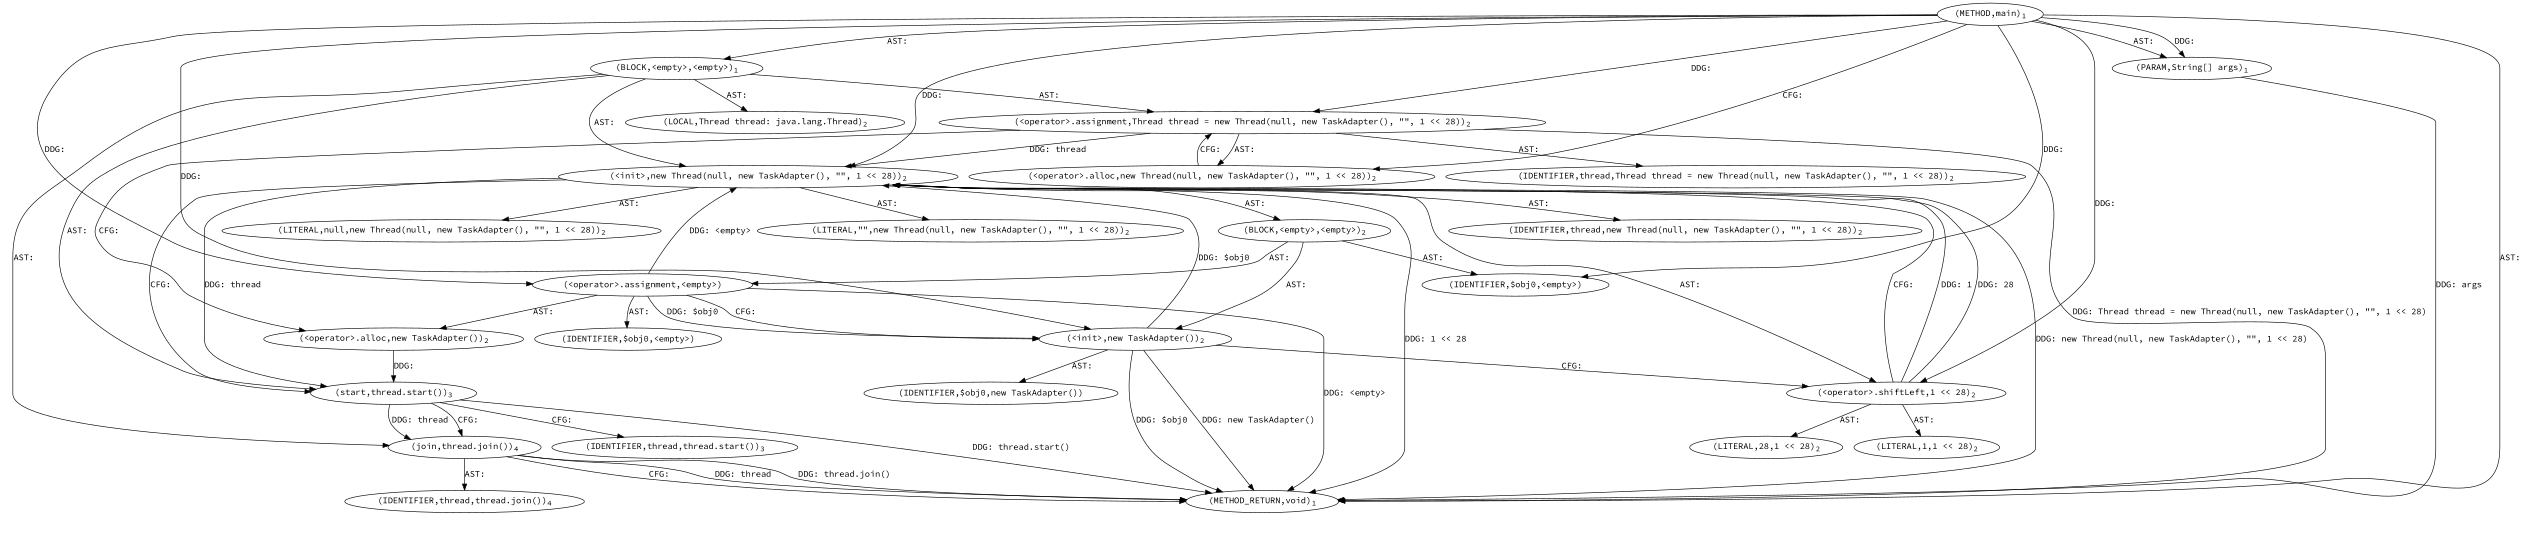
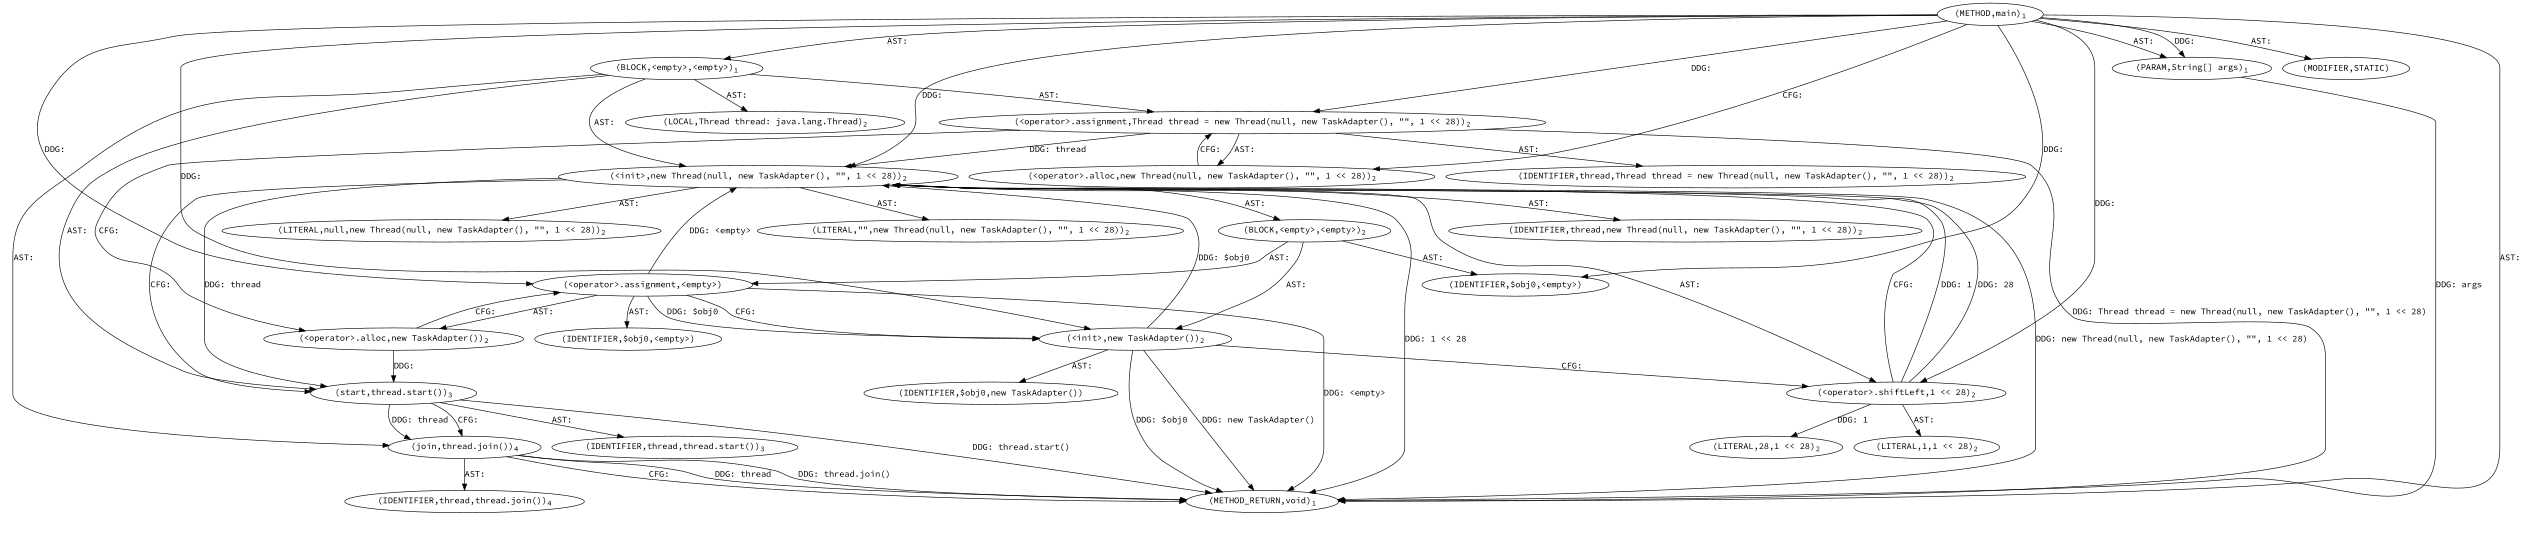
node "(MODIFIER,STATIC)": added
edge "(<operator>.alloc,new TaskAdapter())" -> "(<operator>.assignment,<empty>)": added, label "CFG:"
edge "(start,thread.start())" -> "(IDENTIFIER,thread,thread.start())": label "CFG: " -> "AST: "
edge "(<operator>.shiftLeft,1 << 28)" -> "(LITERAL,28,1 << 28)": label "AST: " -> "DDG: 1"
